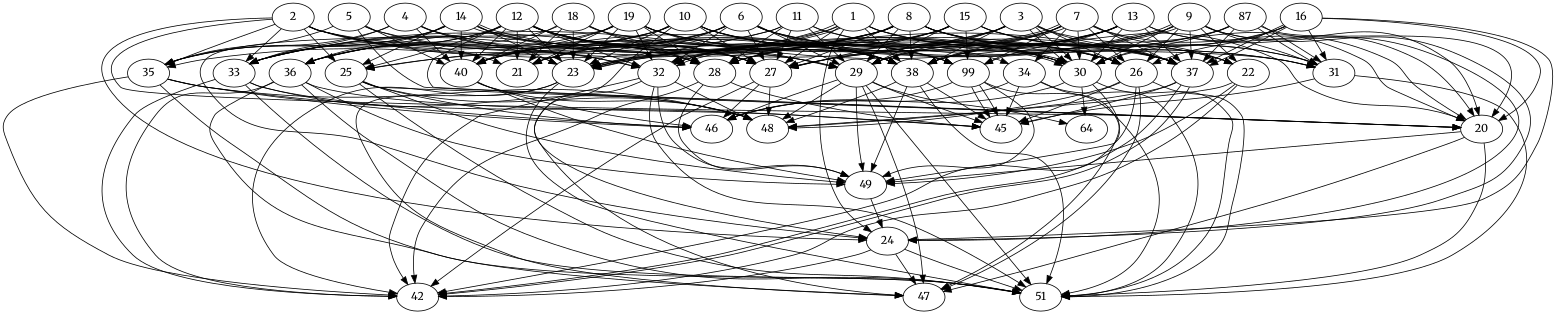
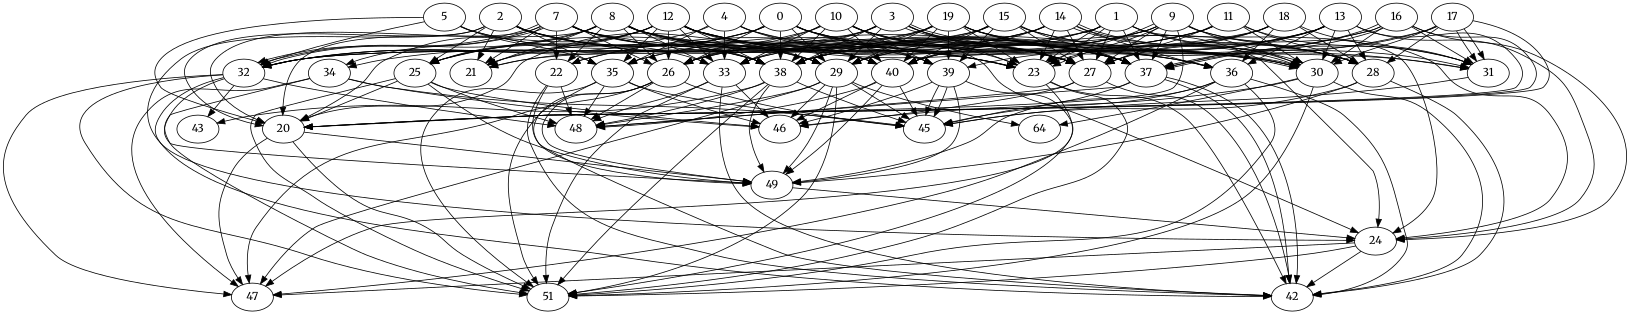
node "6": label "6" -> "0"
node "87": label "87" -> "17"
node "99": label "99" -> "39"
edge "40" -> "45": added
node "43": added
edge "31" -> "51": removed
